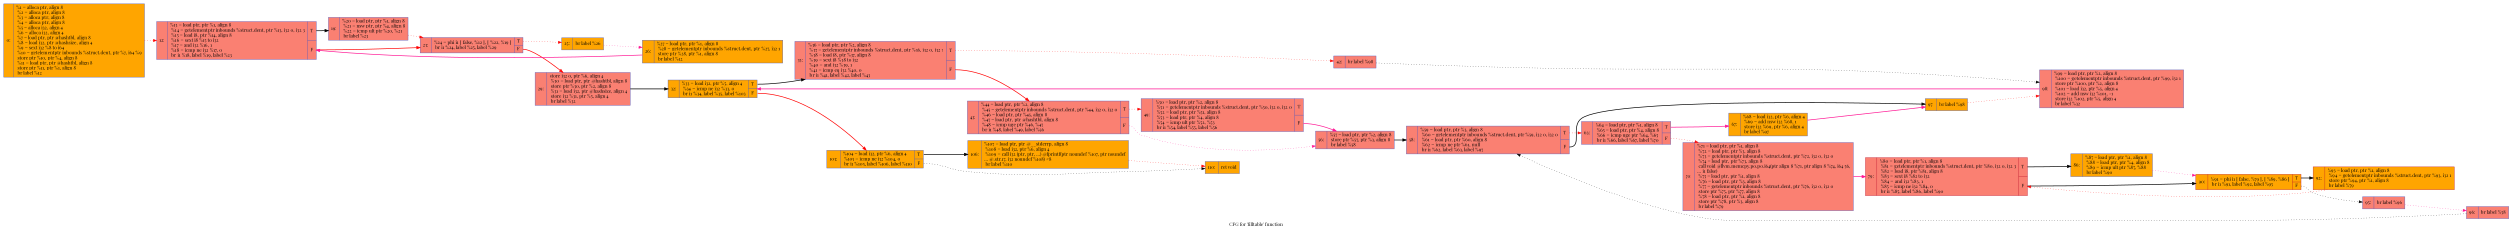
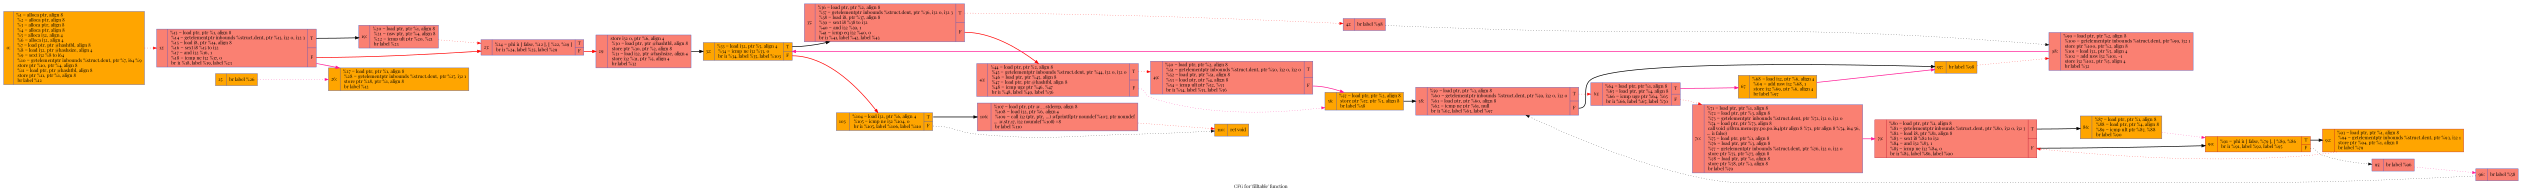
edge "23:" -> "25:": removed
edge "26:" -> "12:": reversed
node "56:": fillcolor salmon -> orange
node "106:": fillcolor orange -> salmon
